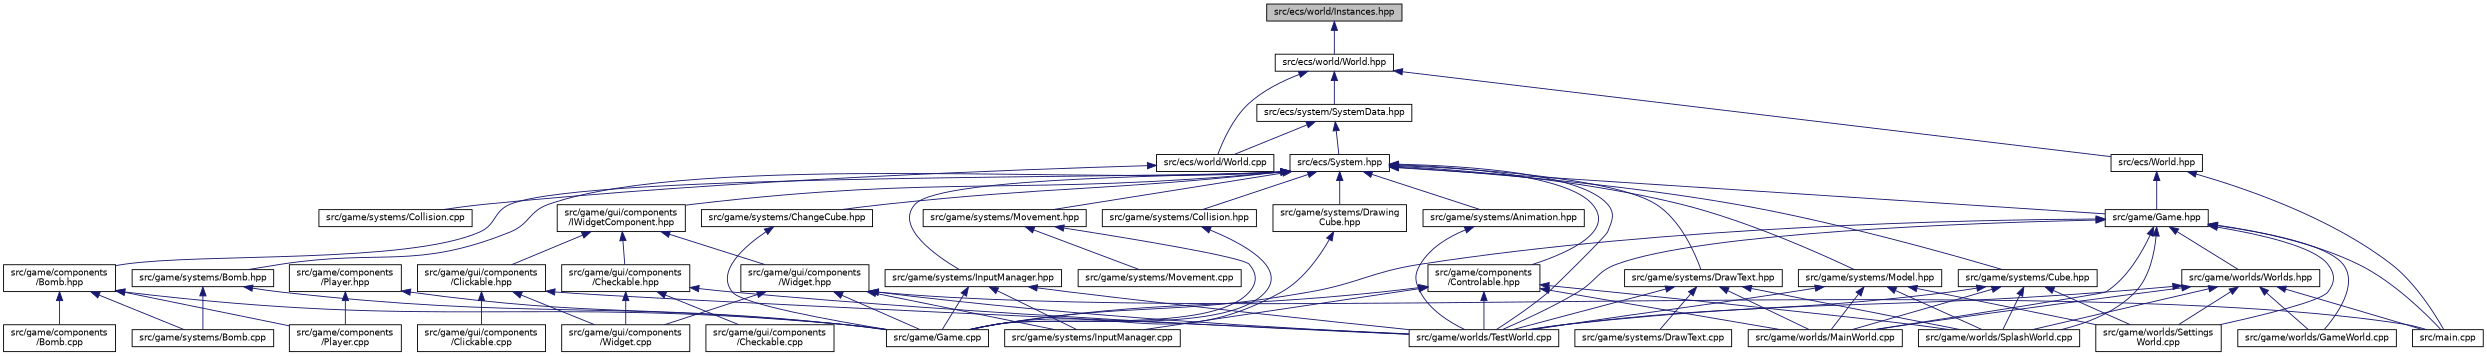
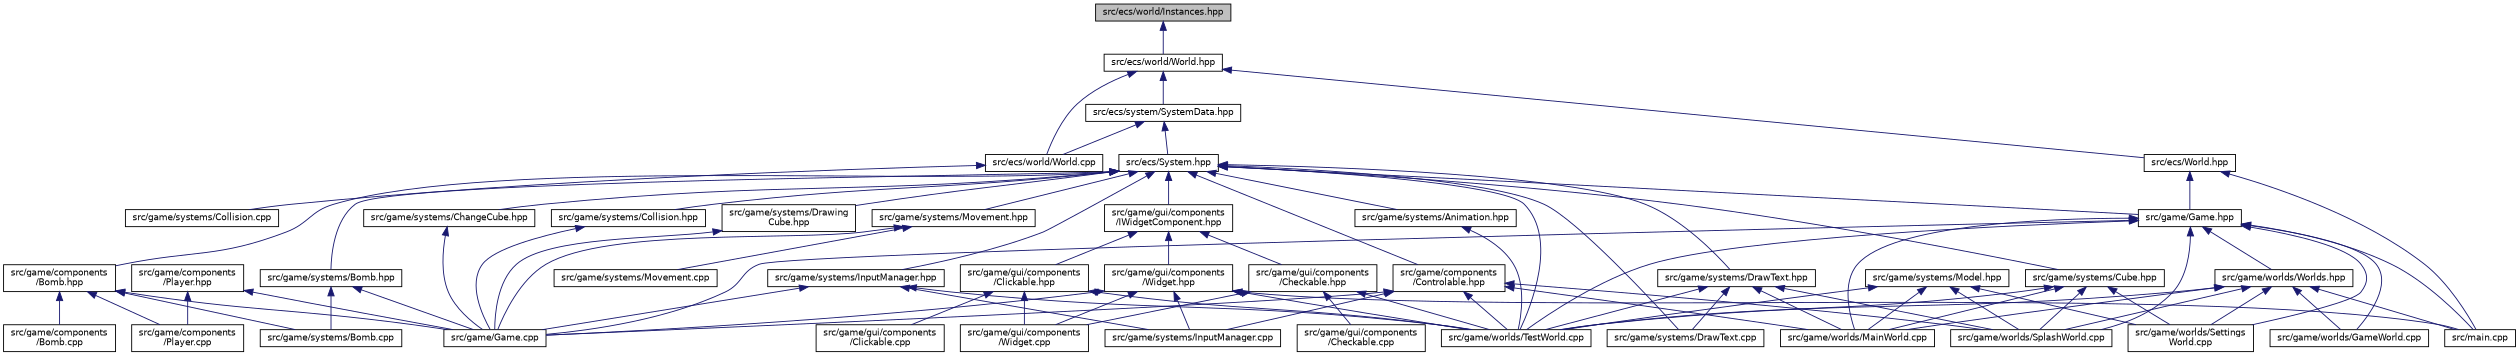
edge "src/game/systems/Model.hpp" -> "src/ecs/System.hpp": now "src/game/systems/DrawText.cpp" -> "src/ecs/System.hpp"
